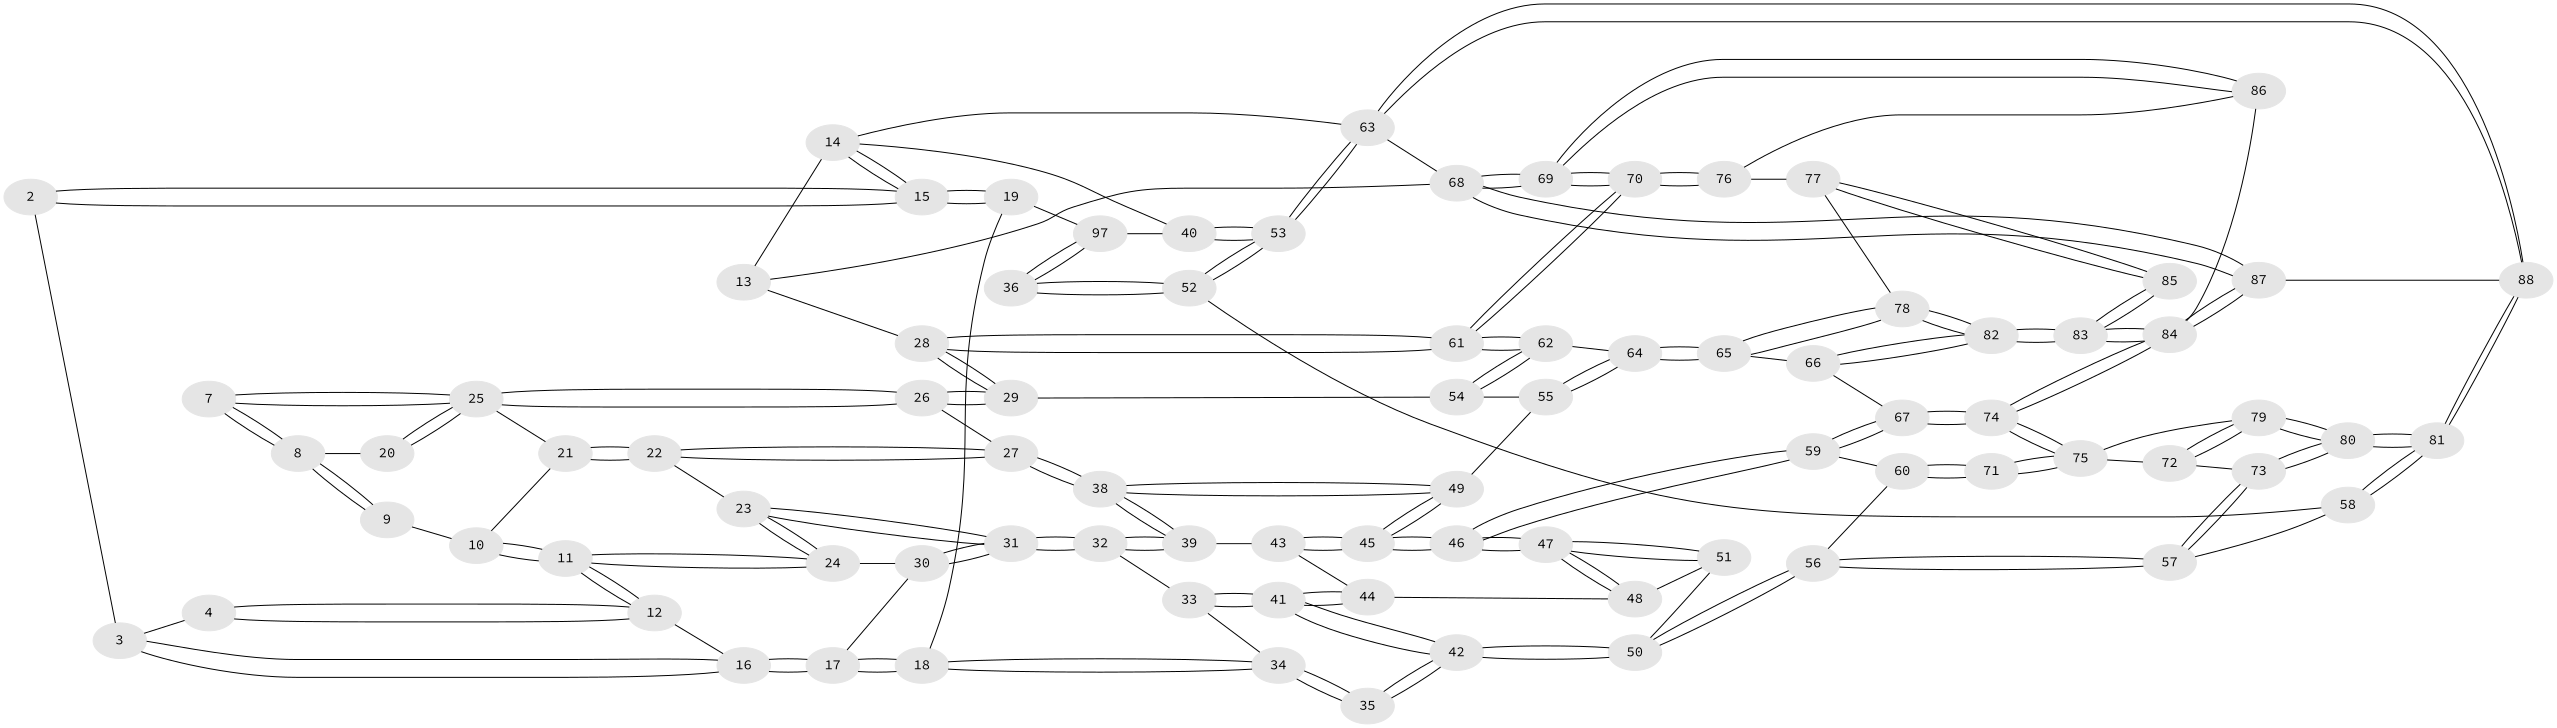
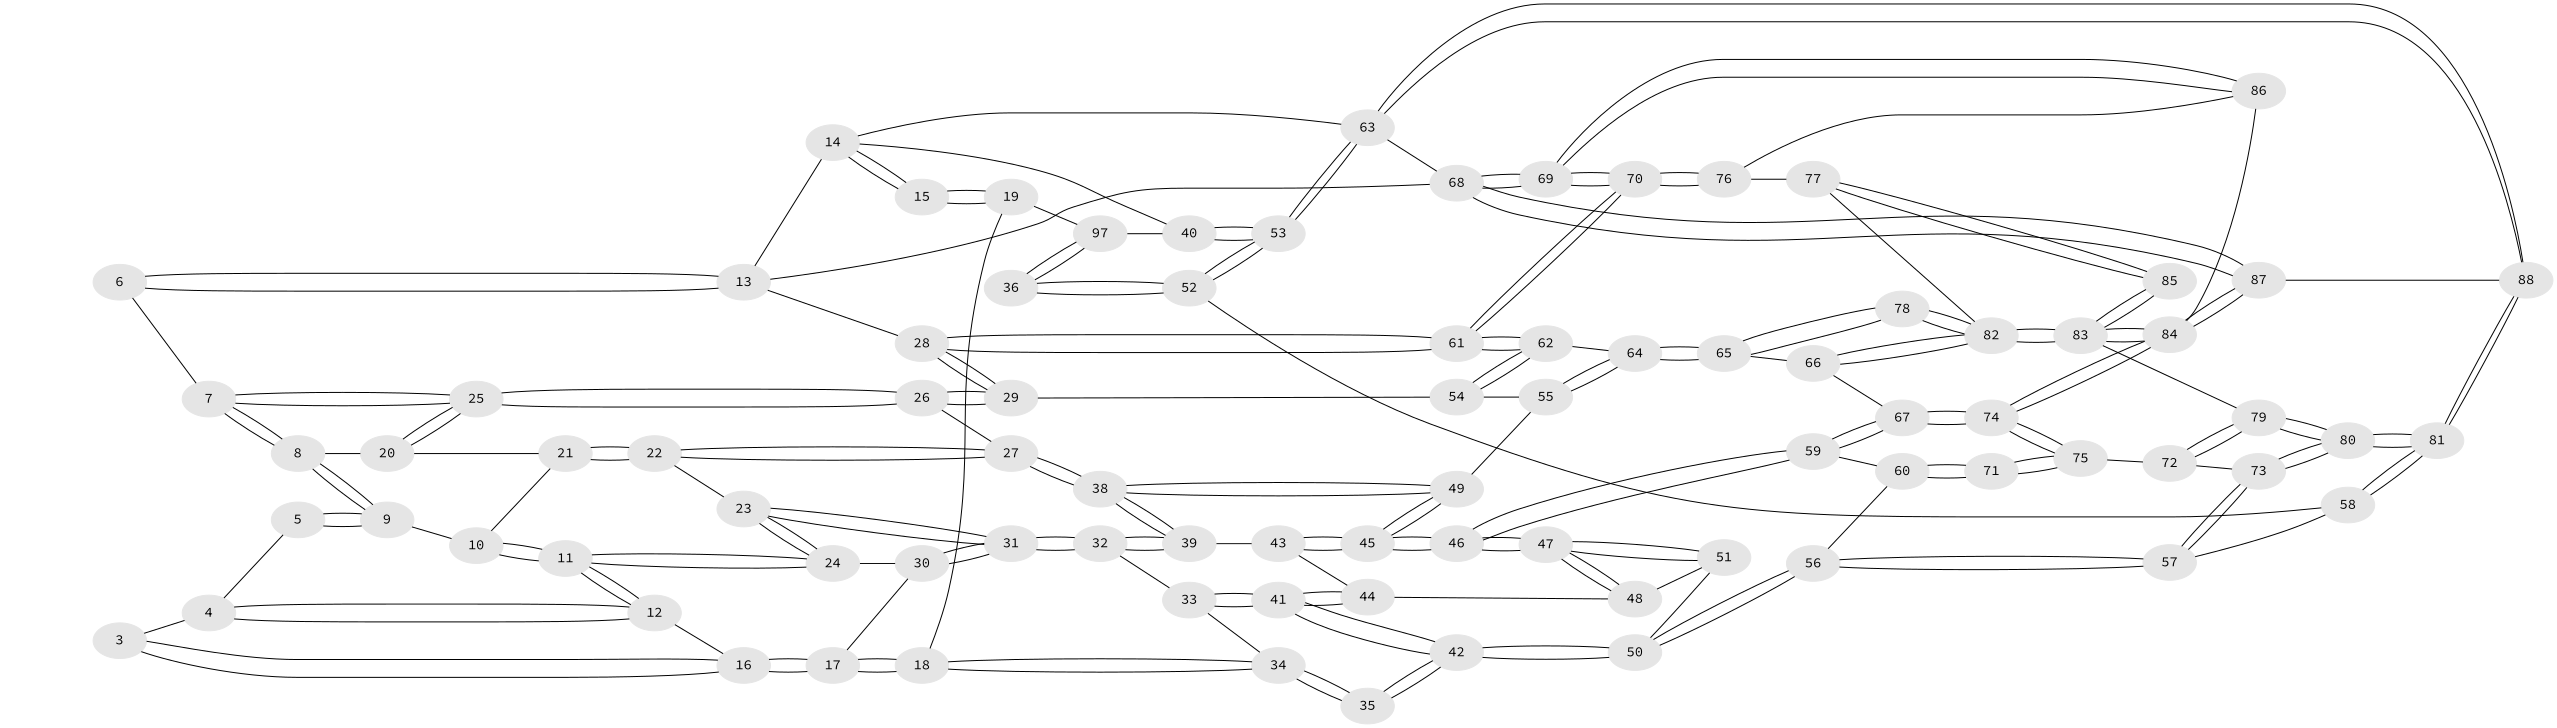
node "2": removed
edge "77" -- "78": now "77" -- "82"
node "6": added
edge "25" -- "21": now "20" -- "21"
edge "79" -- "75": now "79" -- "83"
node "5": added
